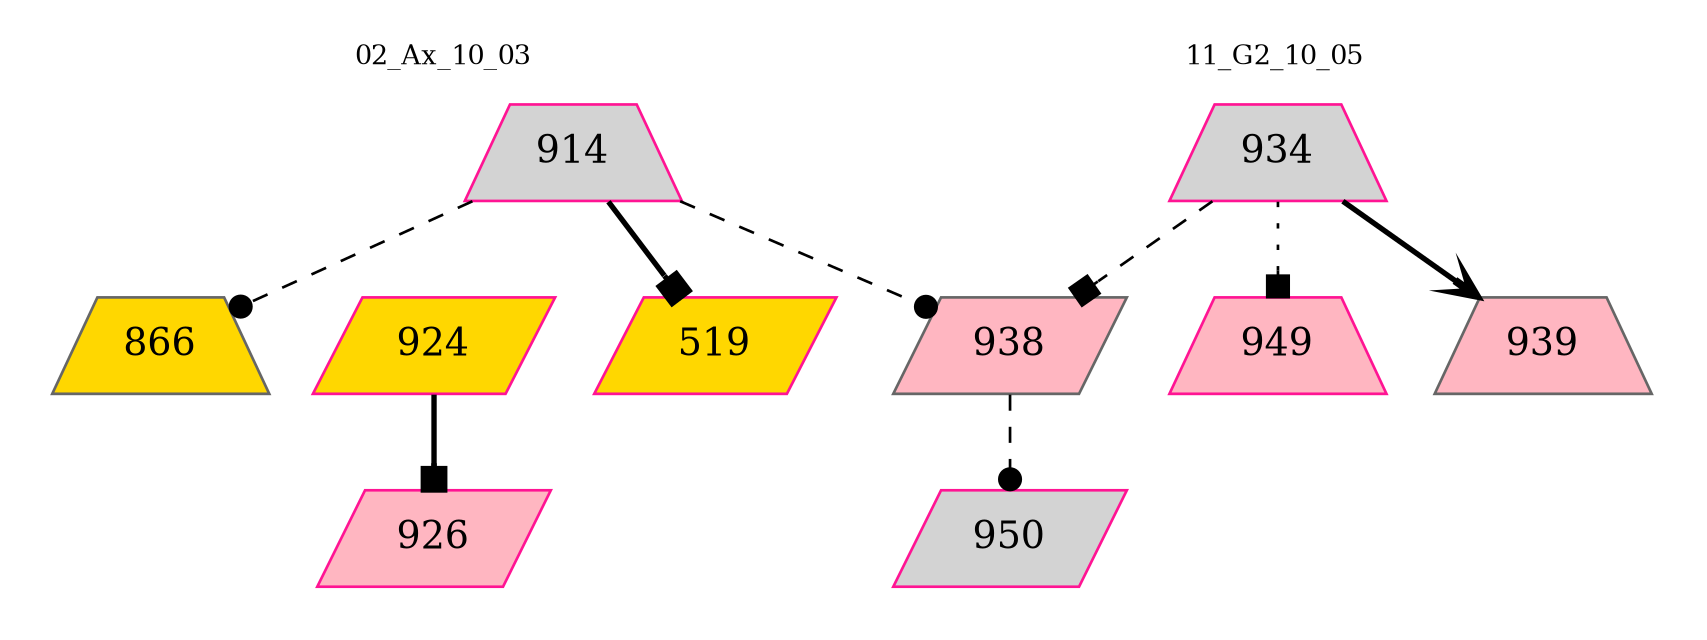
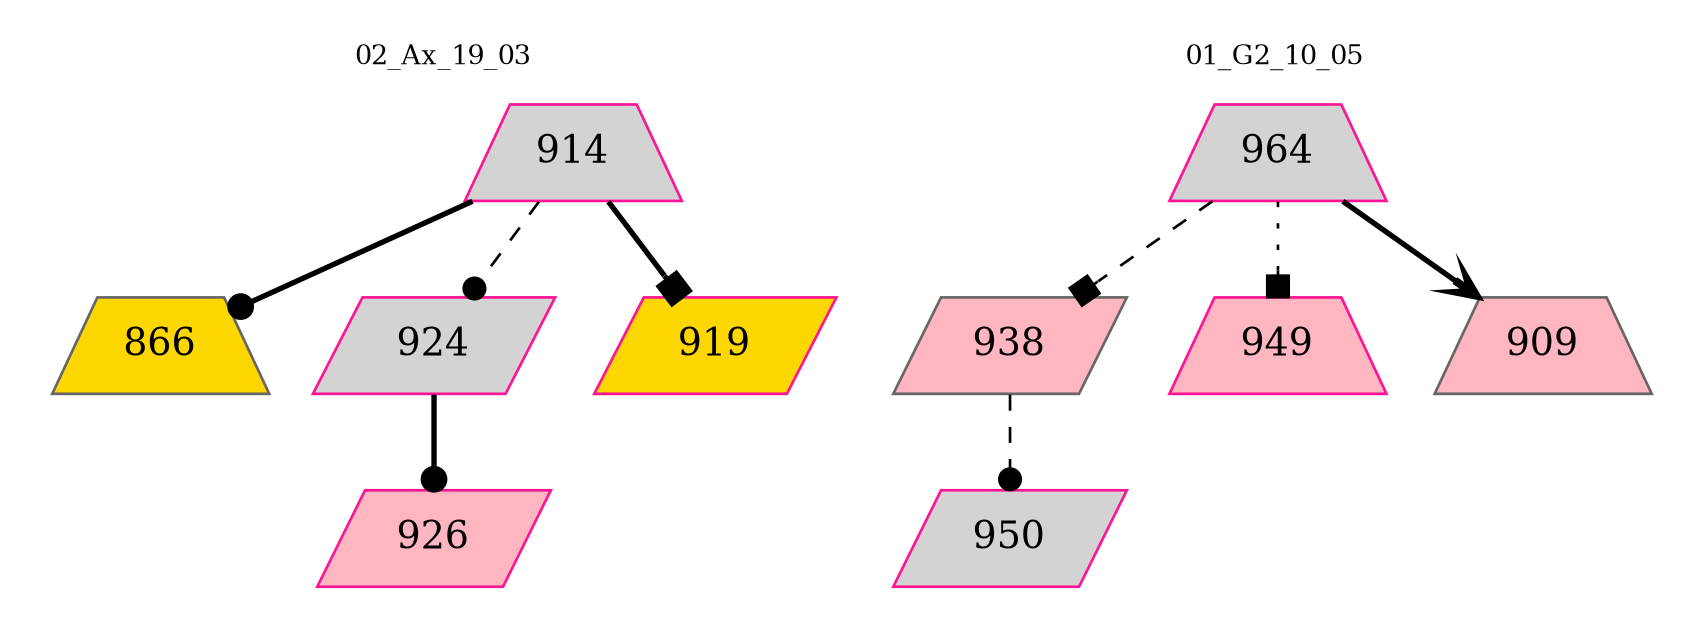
cluster "02_Ax_10_03": label "02_Ax_10_03" -> "02_Ax_19_03"
cluster "11_G2_10_05": label "11_G2_10_05" -> "01_G2_10_05"
node "934": label "934" -> "964"
edge "914" -> "866": style dashed -> bold
edge "914" -> "938": now "914" -> "924"
node "924": fillcolor gold -> lightgrey
node "519": label "519" -> "919"
node "939": label "939" -> "909"
edge "924" -> "926": arrowhead box -> dot
